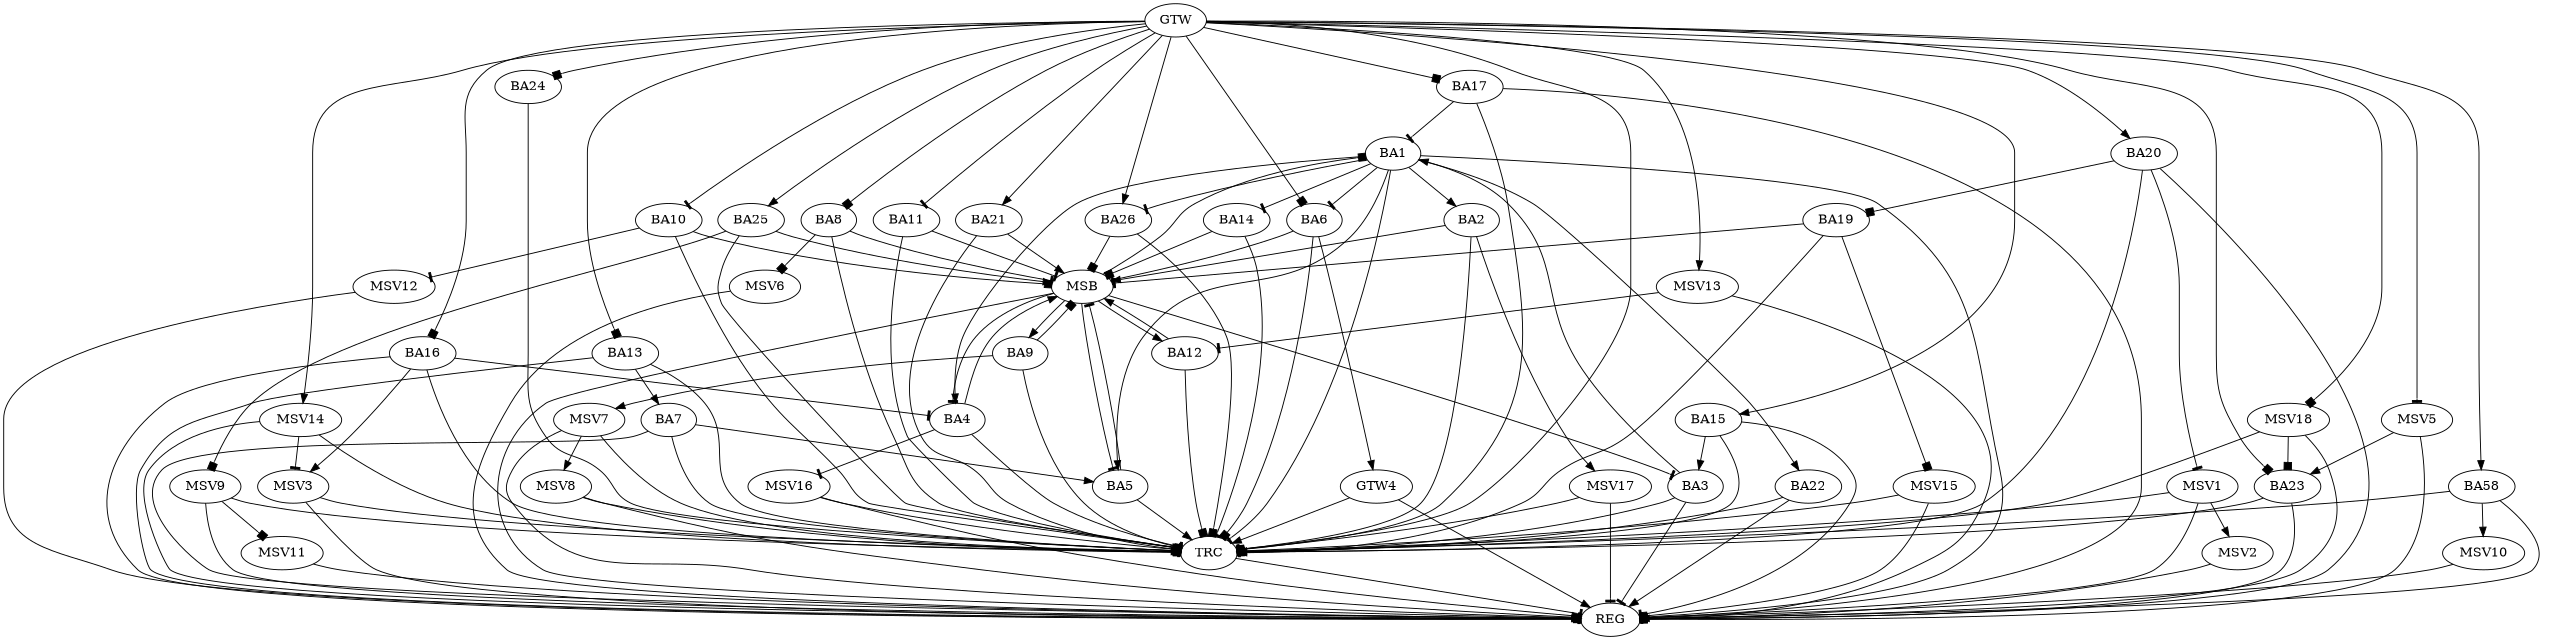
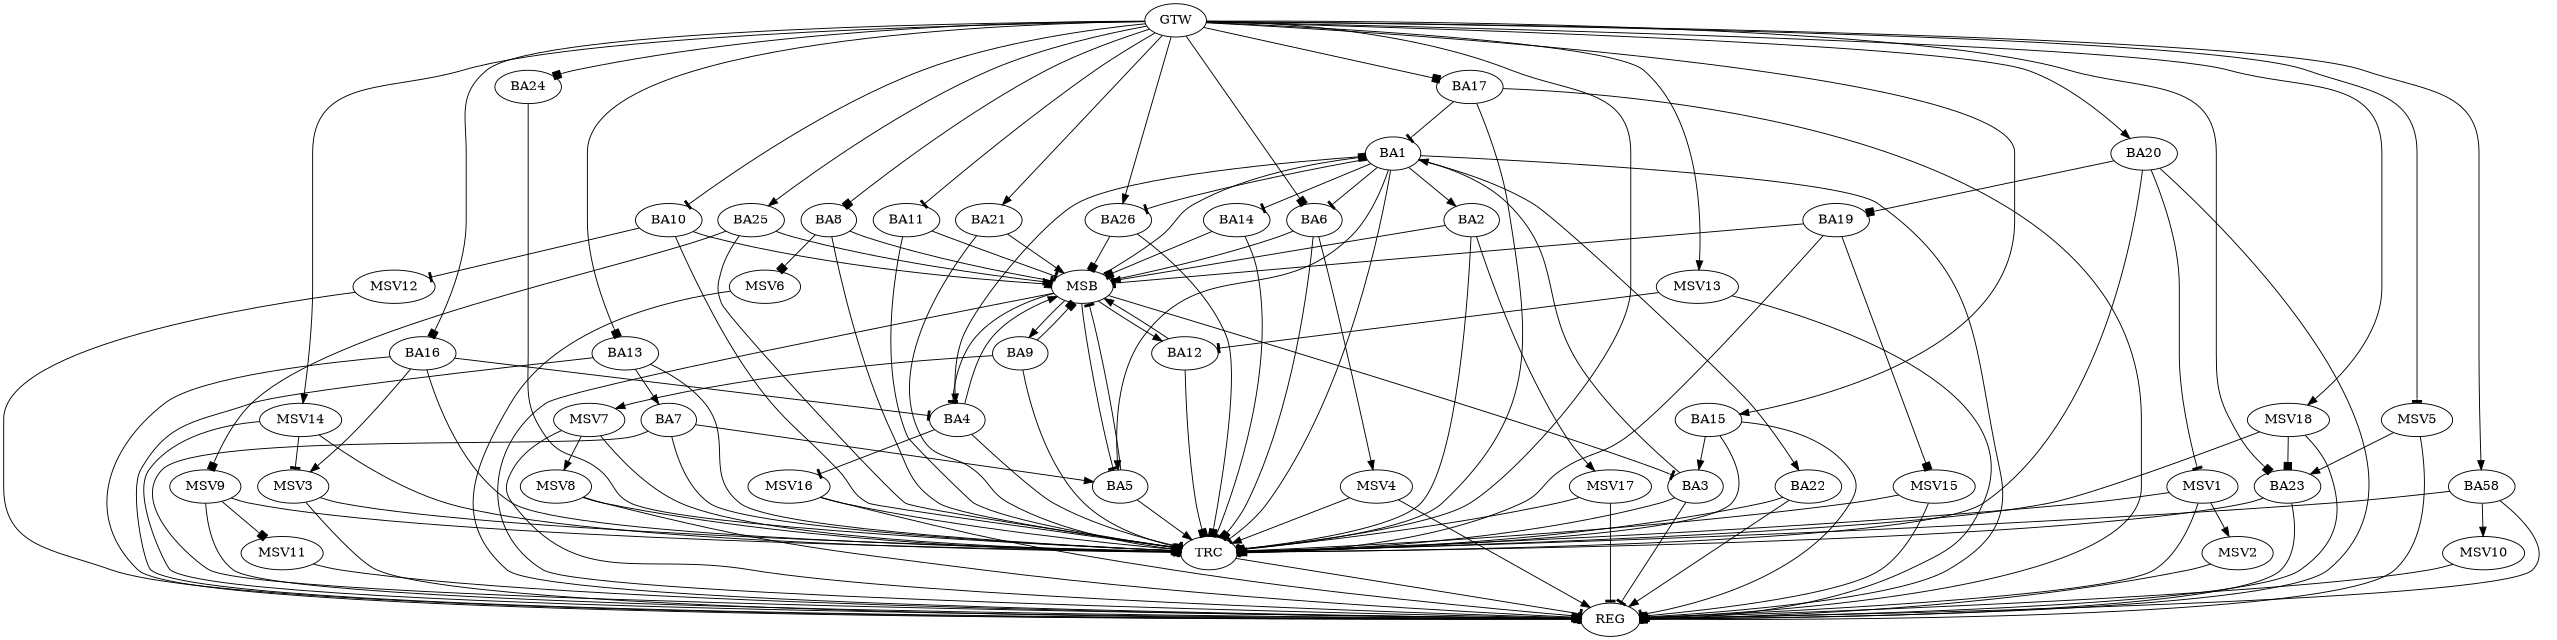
edge "GTW" -> "MSV18": arrowhead box -> normal
node "GTW4": label "GTW4" -> "MSV4"
